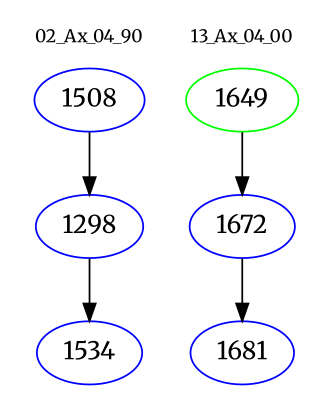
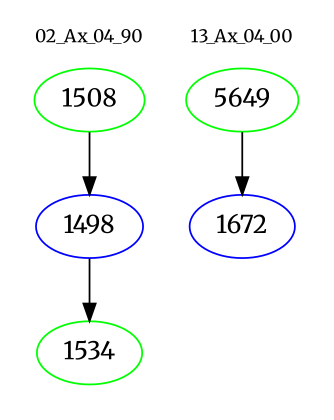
node "1508": color blue -> green
node "1649": label "1649" -> "5649"
node "1298": label "1298" -> "1498"
node "1534": color blue -> green
node "1681": removed
